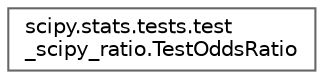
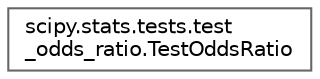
node "scipy.stats.tests.test _scipy_ratio.TestOddsRatio": label "scipy.stats.tests.test _scipy_ratio.TestOddsRatio" -> "scipy.stats.tests.test _odds_ratio.TestOddsRatio"
